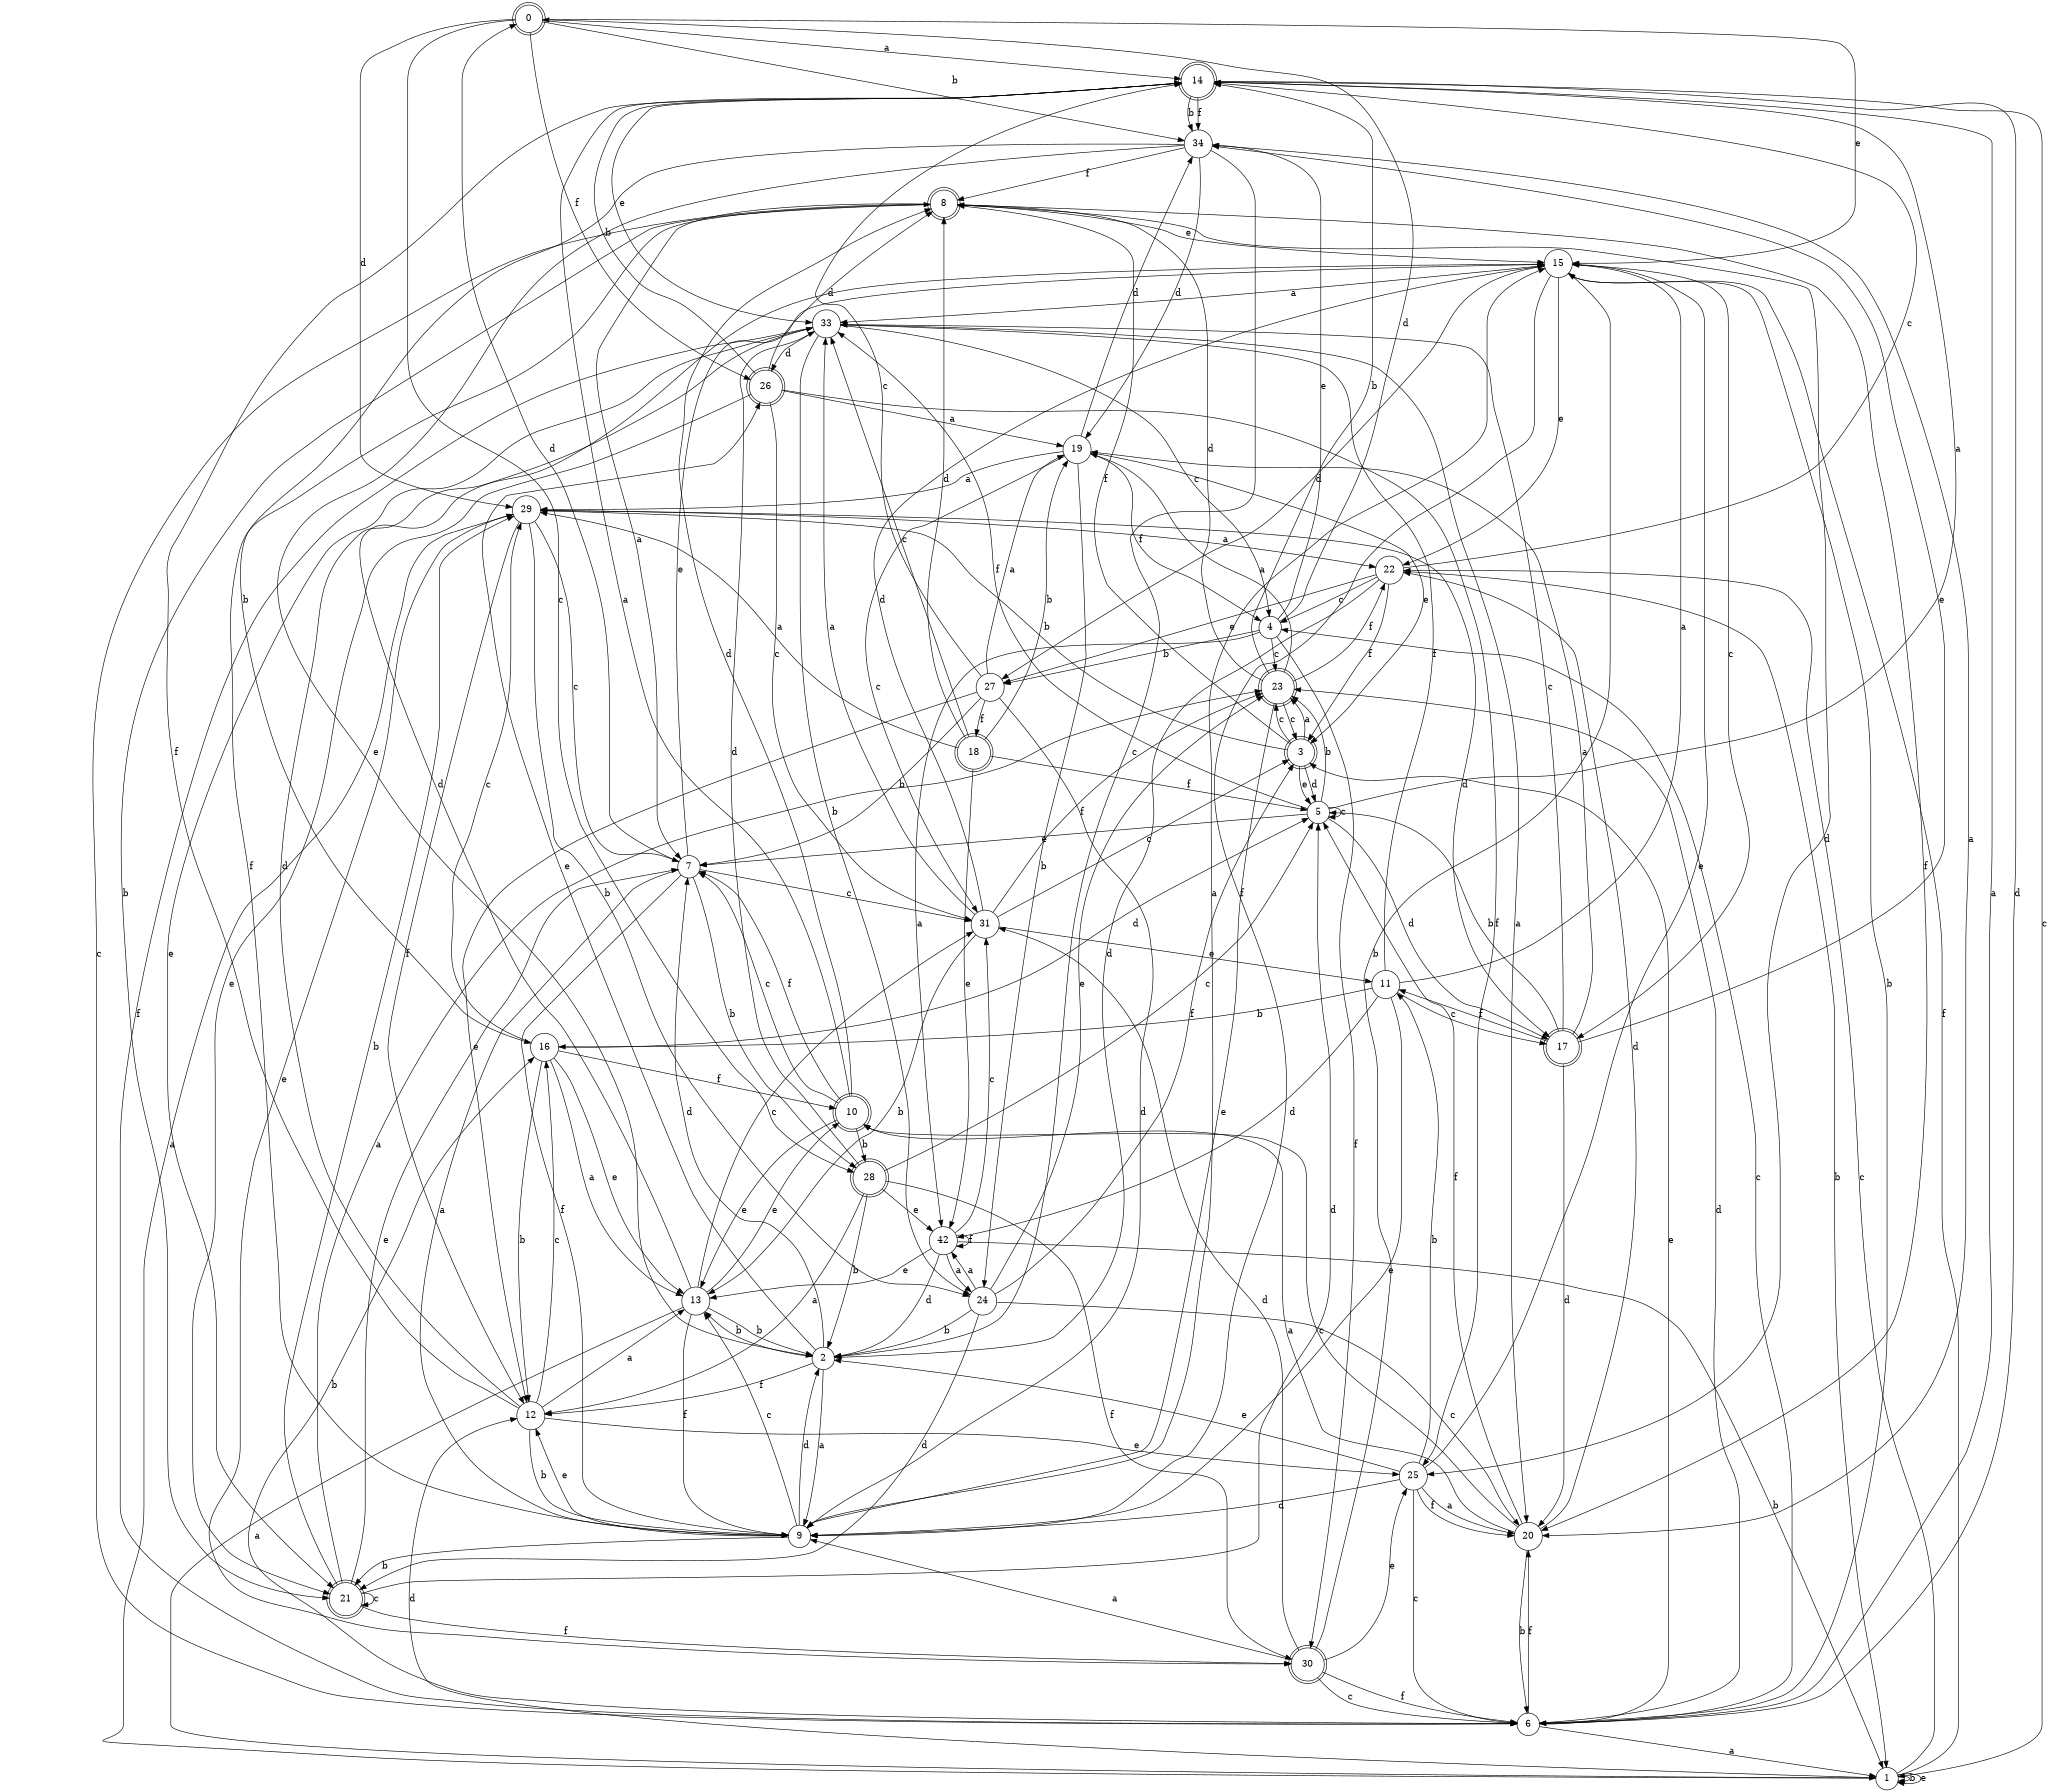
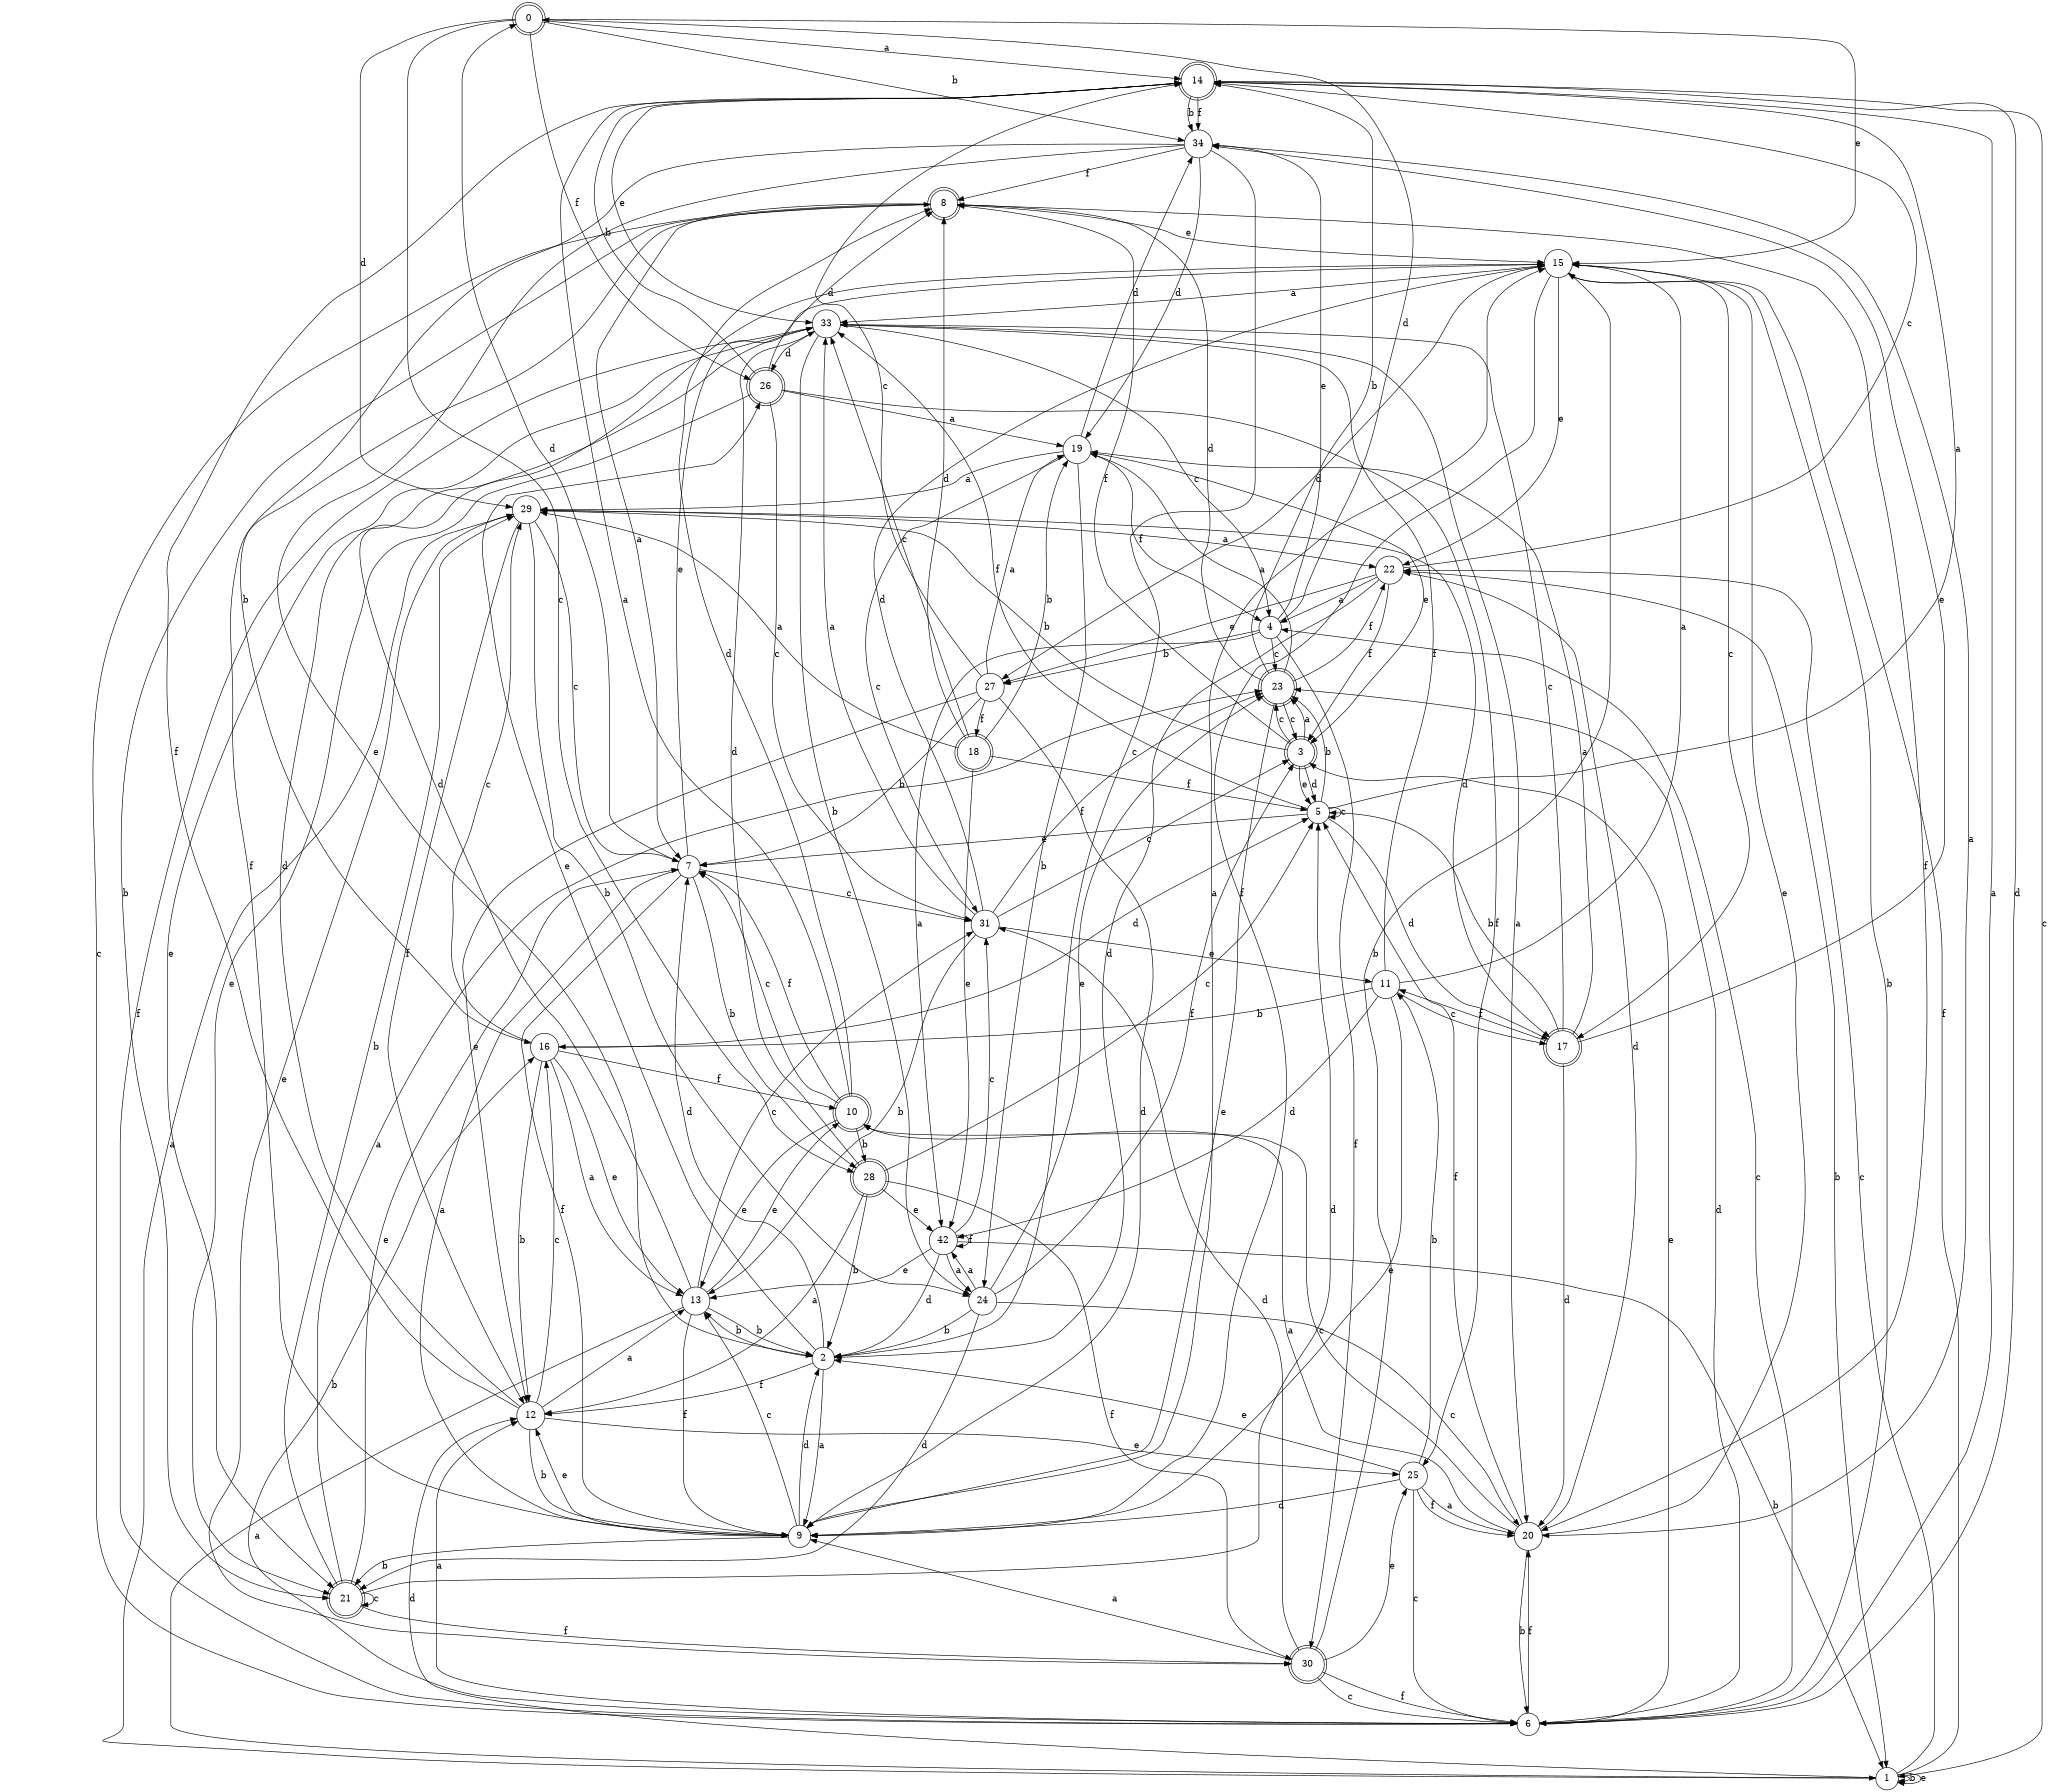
edge "8" -> "25": removed, label "d"
edge "22" -> "4": label "c" -> "a"
edge "25" -> "15": now "20" -> "15"
edge "6" -> "1": now "6" -> "12"
